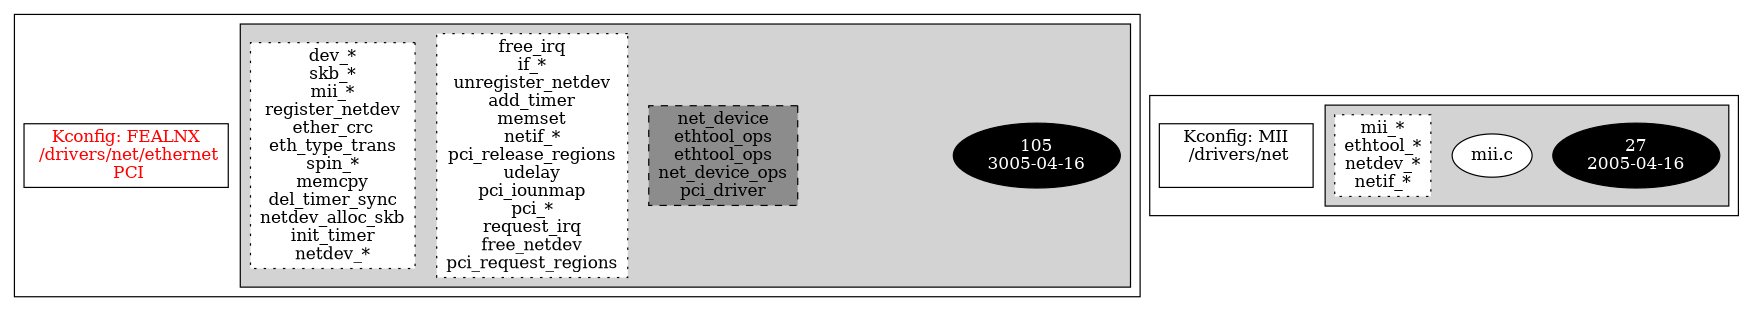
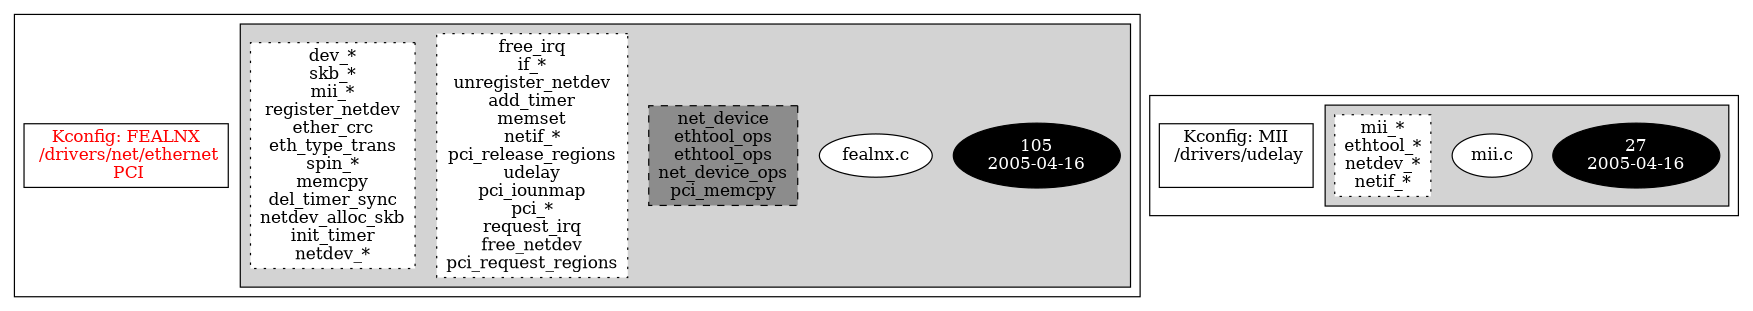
node "net_device ethtool_ops ethtool_ops net_device_ops pci_driver": label "net_device ethtool_ops ethtool_ops net_device_ops pci_driver" -> "net_device ethtool_ops ethtool_ops net_device_ops pci_memcpy"
node "fealnx.c": added
node "105 3005-04-16": label "105 3005-04-16" -> "105 2005-04-16"
node "Kconfig: MII /drivers/net": label "Kconfig: MII /drivers/net" -> "Kconfig: MII /drivers/udelay"
